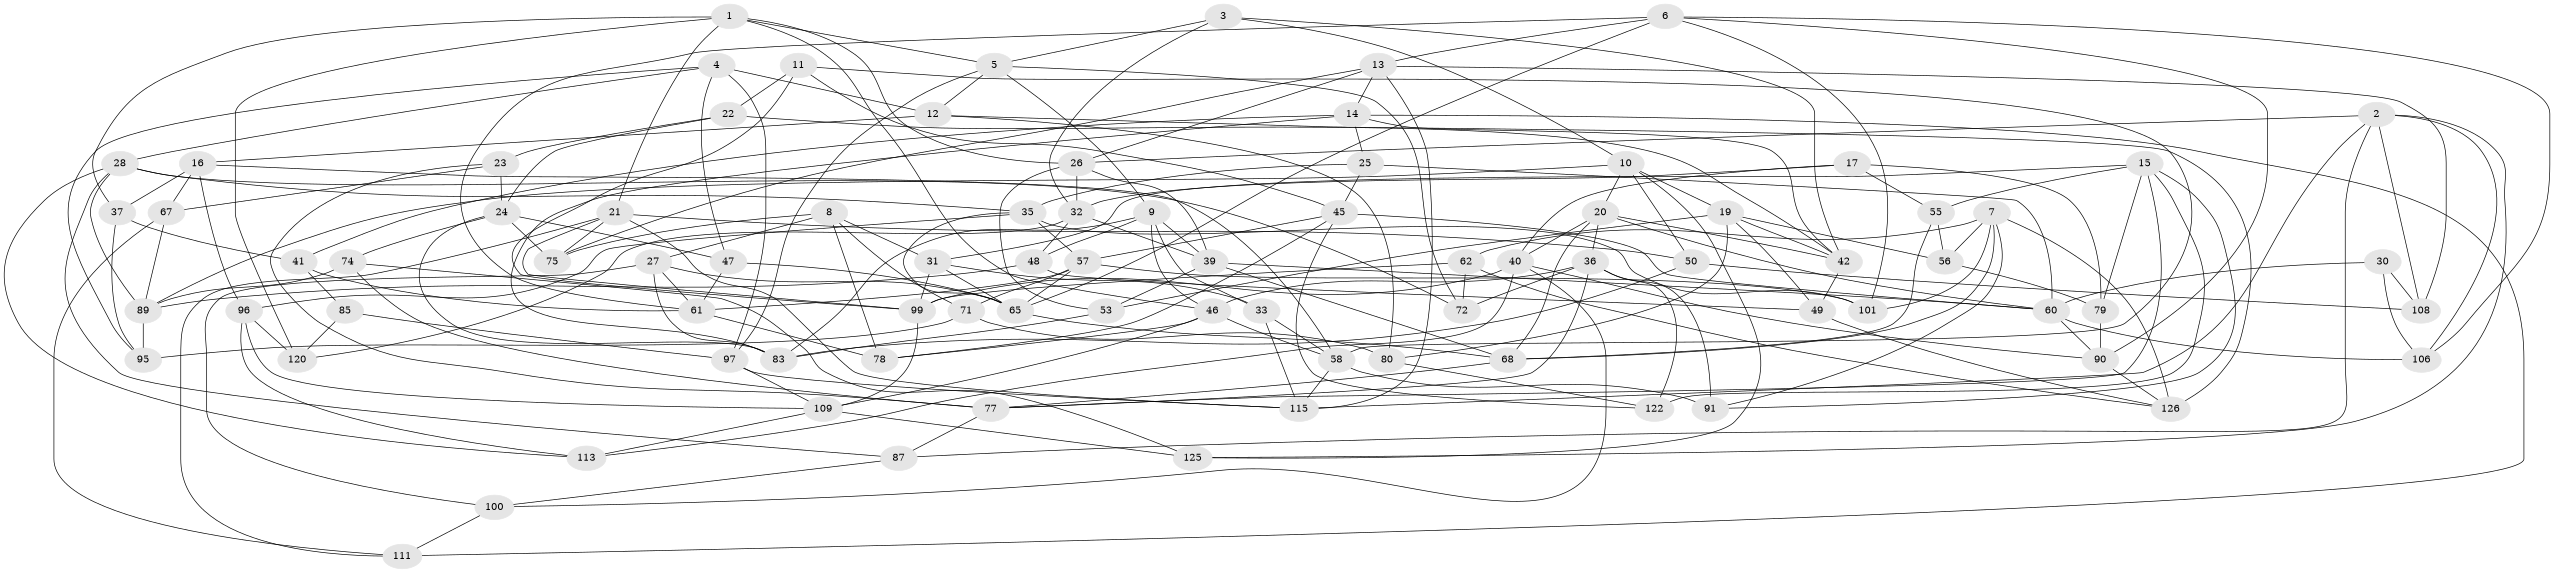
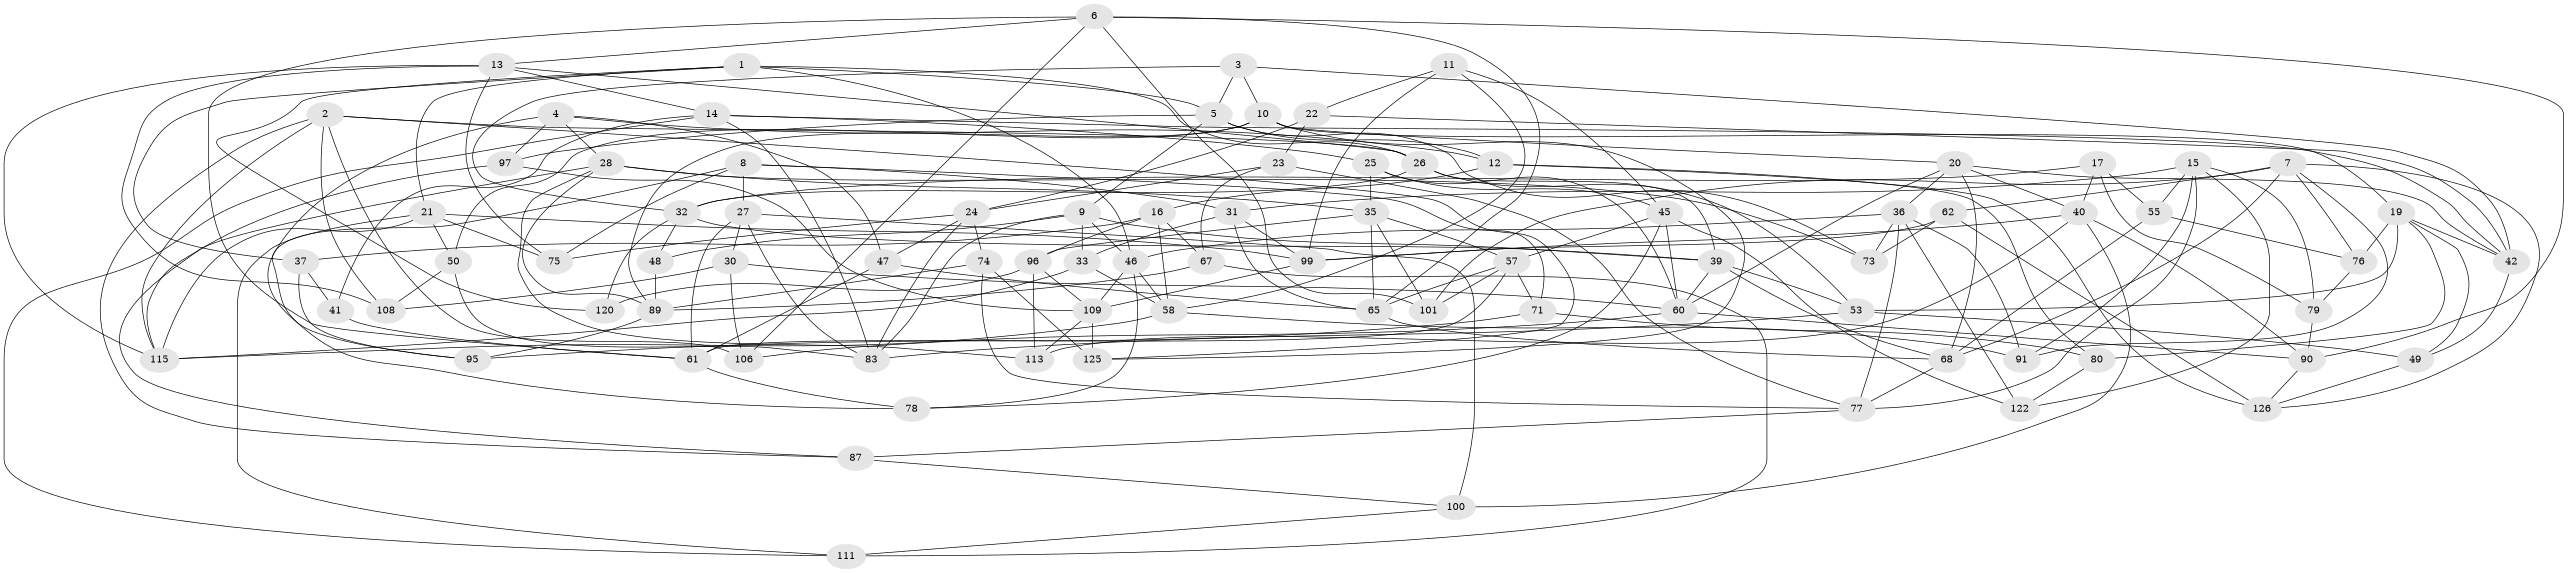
node "56": label "56" -> "76"
edge "27" -- "65": now "27" -- "30"
edge "48" -- "49": now "53" -- "49"
node "85": removed
node "72": label "72" -> "73"
